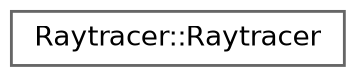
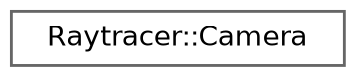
node "Raytracer::Raytracer": label "Raytracer::Raytracer" -> "Raytracer::Camera"
